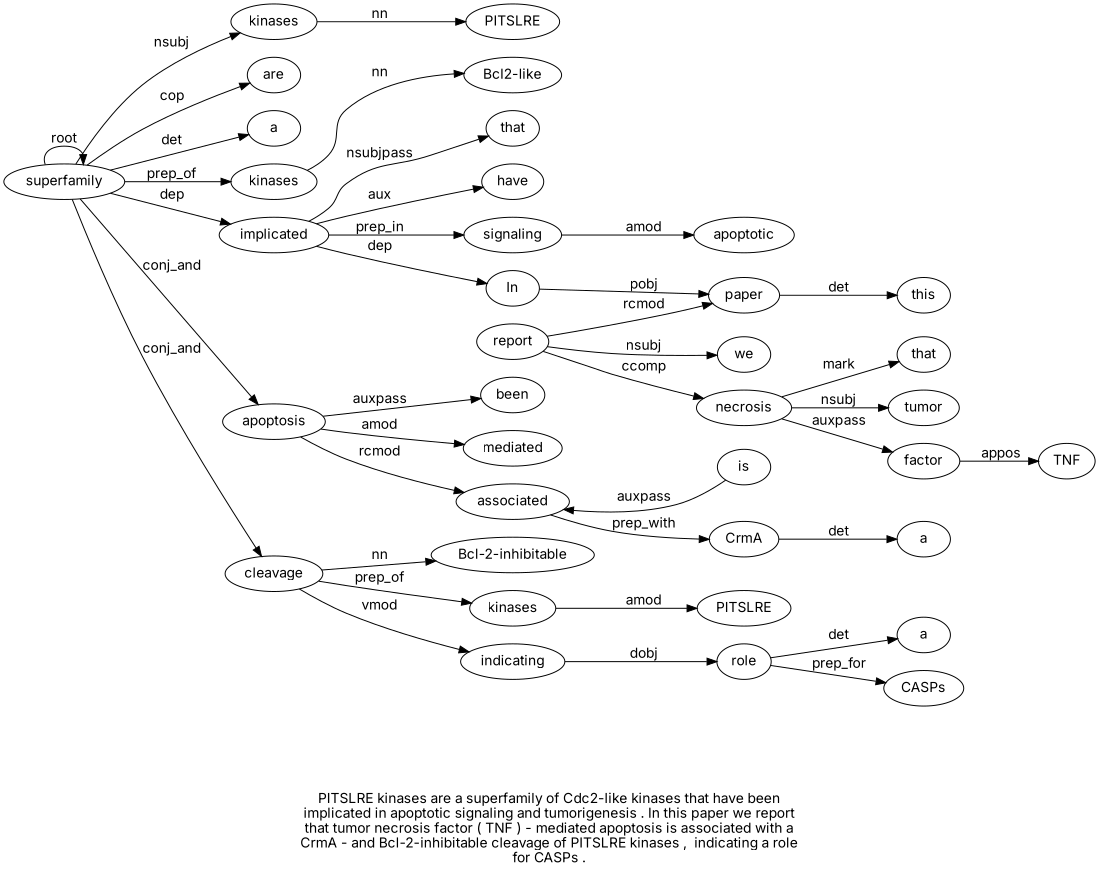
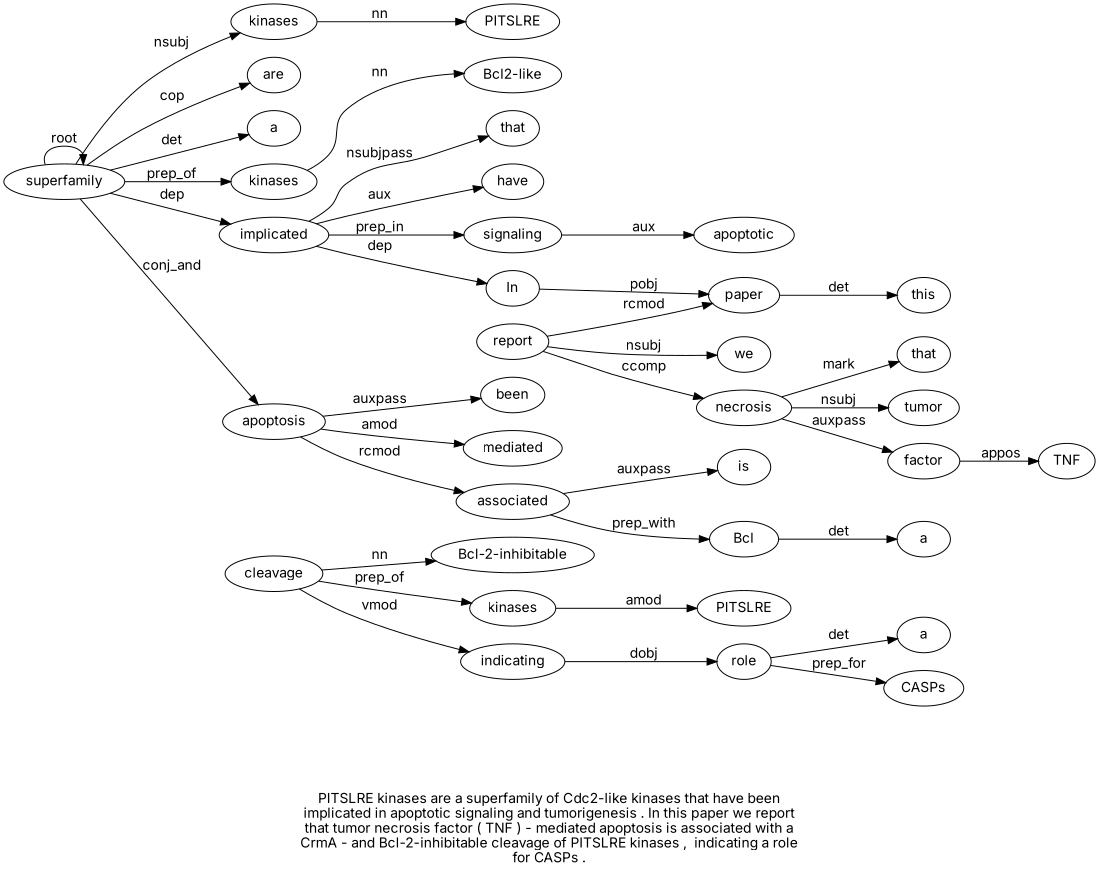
edge "signaling" -> "apoptotic": label "amod" -> "aux"
edge "superfamily" -> "cleavage": removed, label "conj_and"
edge "is" -> "associated": reversed
node "CrmA": label "CrmA" -> "Bcl"
